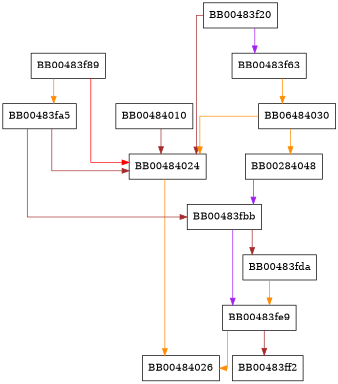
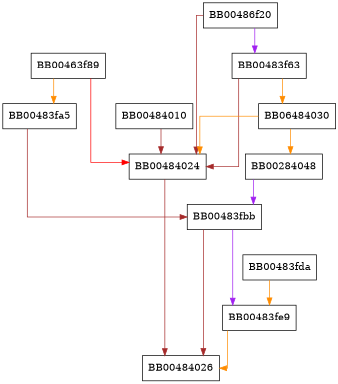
node "BB00483f20": label "BB00483f20" -> "BB00486f20"
node "BB00483f89": label "BB00483f89" -> "BB00463f89"
edge "BB00483fa5" -> "BB00484024": now "BB00483f63" -> "BB00484024"
edge "BB00483fbb" -> "BB00483fda": now "BB00483fbb" -> "BB00484026"
edge "BB00484024" -> "BB00484026": color darkorange -> brown
node "BB00483ff2": removed
